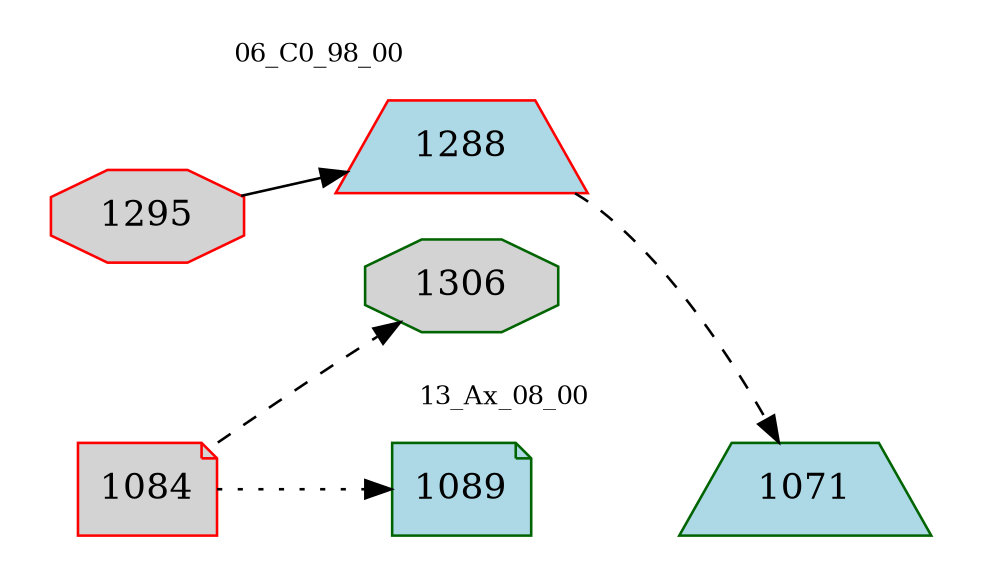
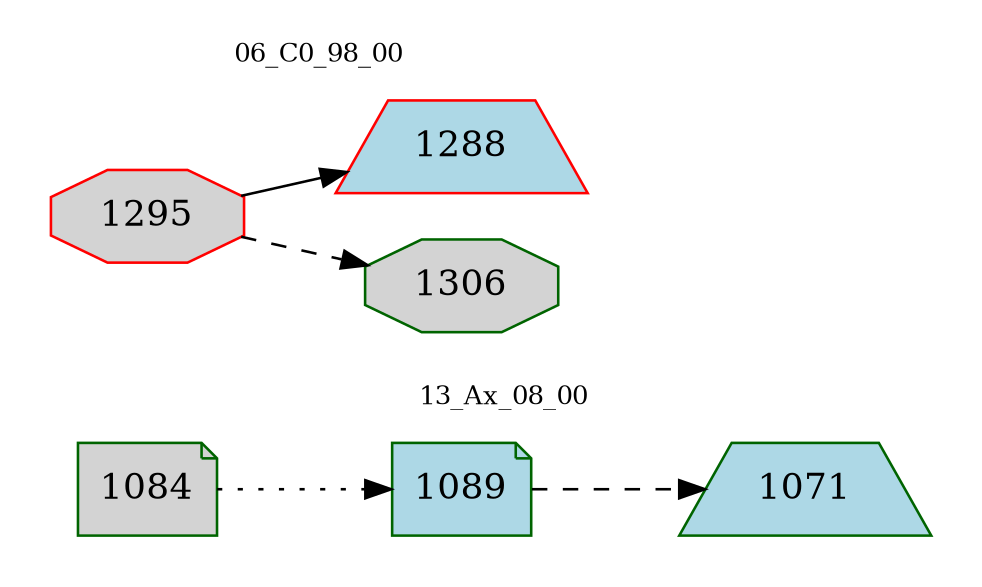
edge "1288" -> "1071": now "1089" -> "1071"
edge "1084" -> "1306": now "1295" -> "1306"
node "1084": color red -> darkgreen
